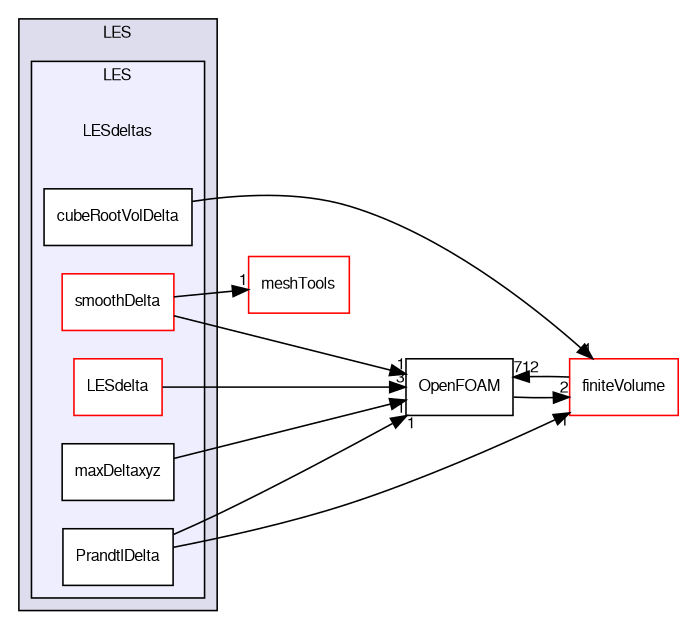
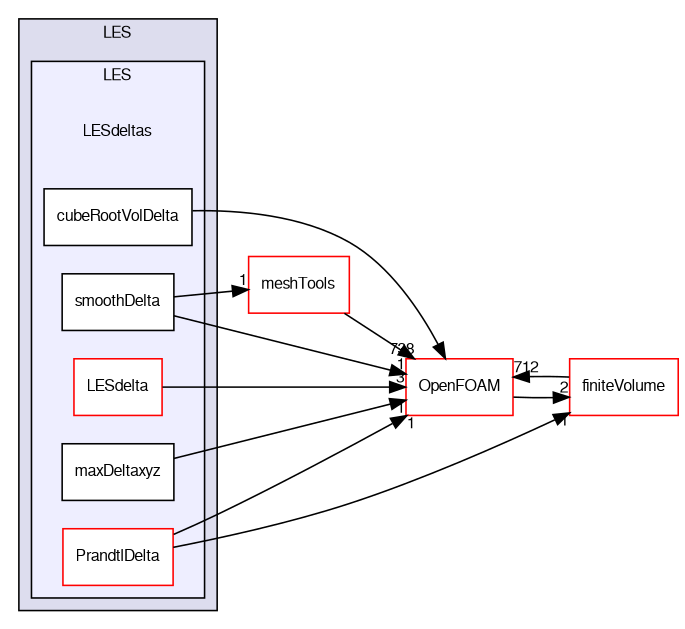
edge "cubeRootVolDelta" -> "finiteVolume": now "cubeRootVolDelta" -> "OpenFOAM"
node "smoothDelta": color red -> black
edge "meshTools" -> "OpenFOAM": added
node "OpenFOAM": color black -> red
node "PrandtlDelta": color black -> red
